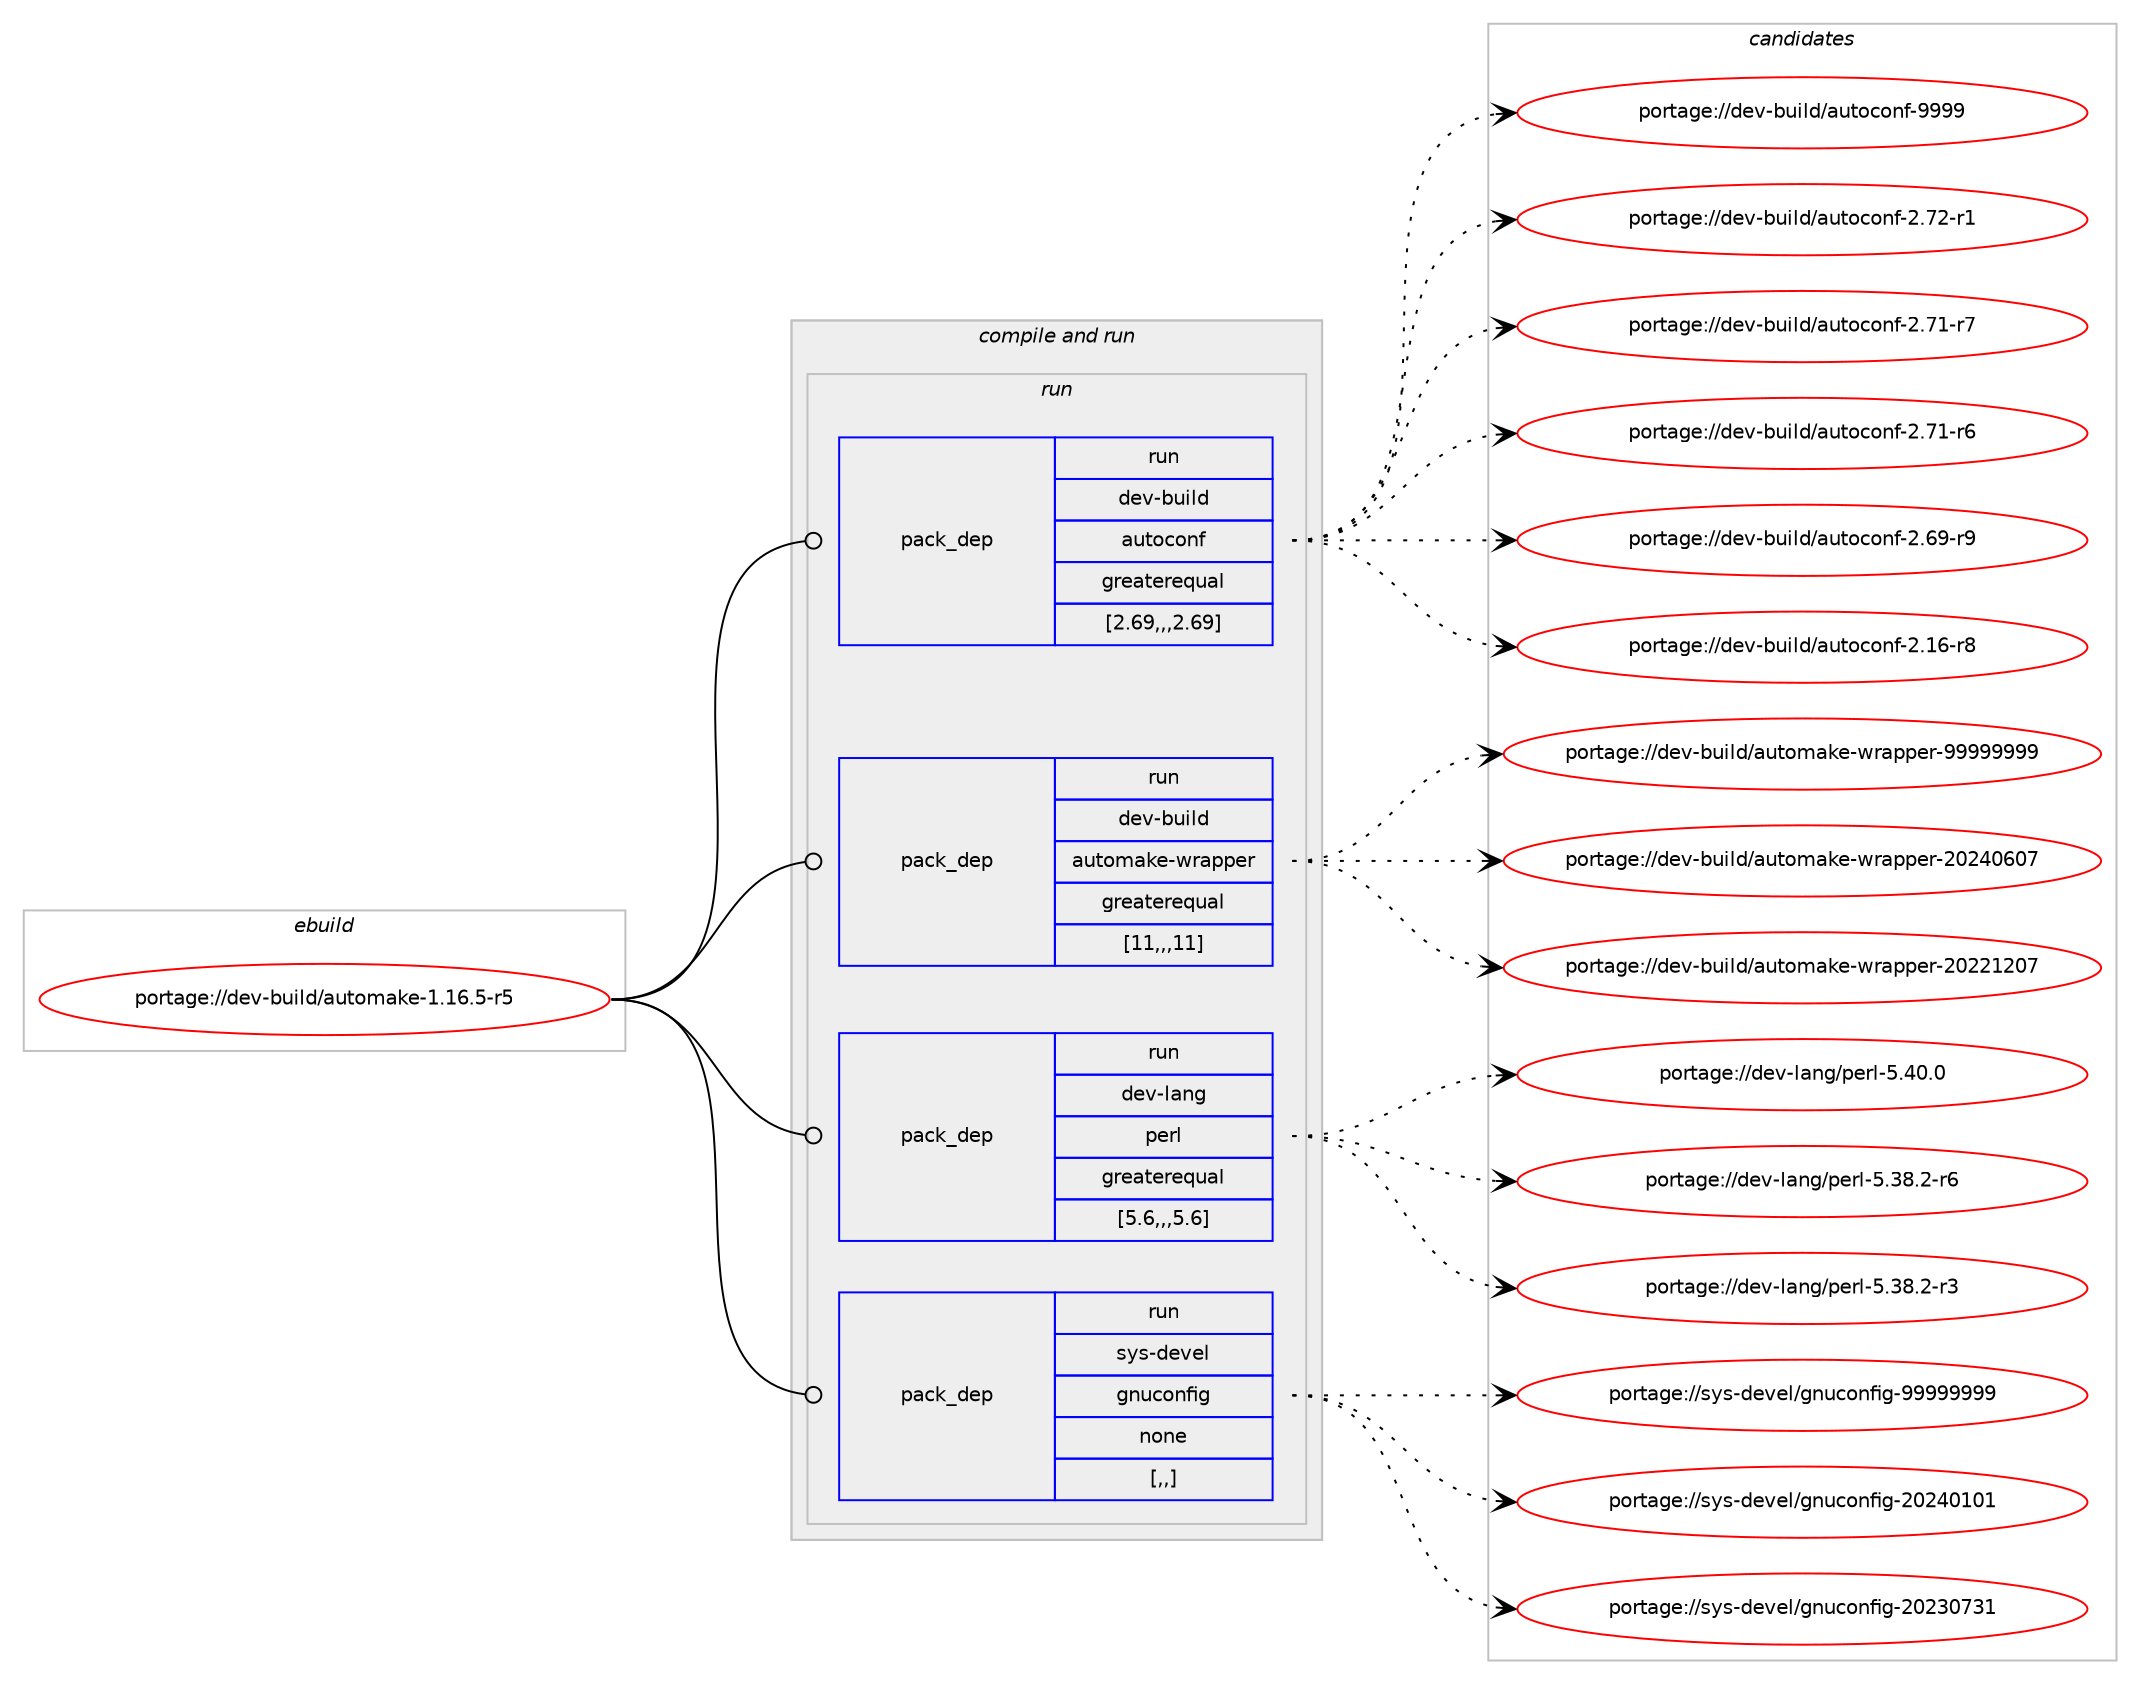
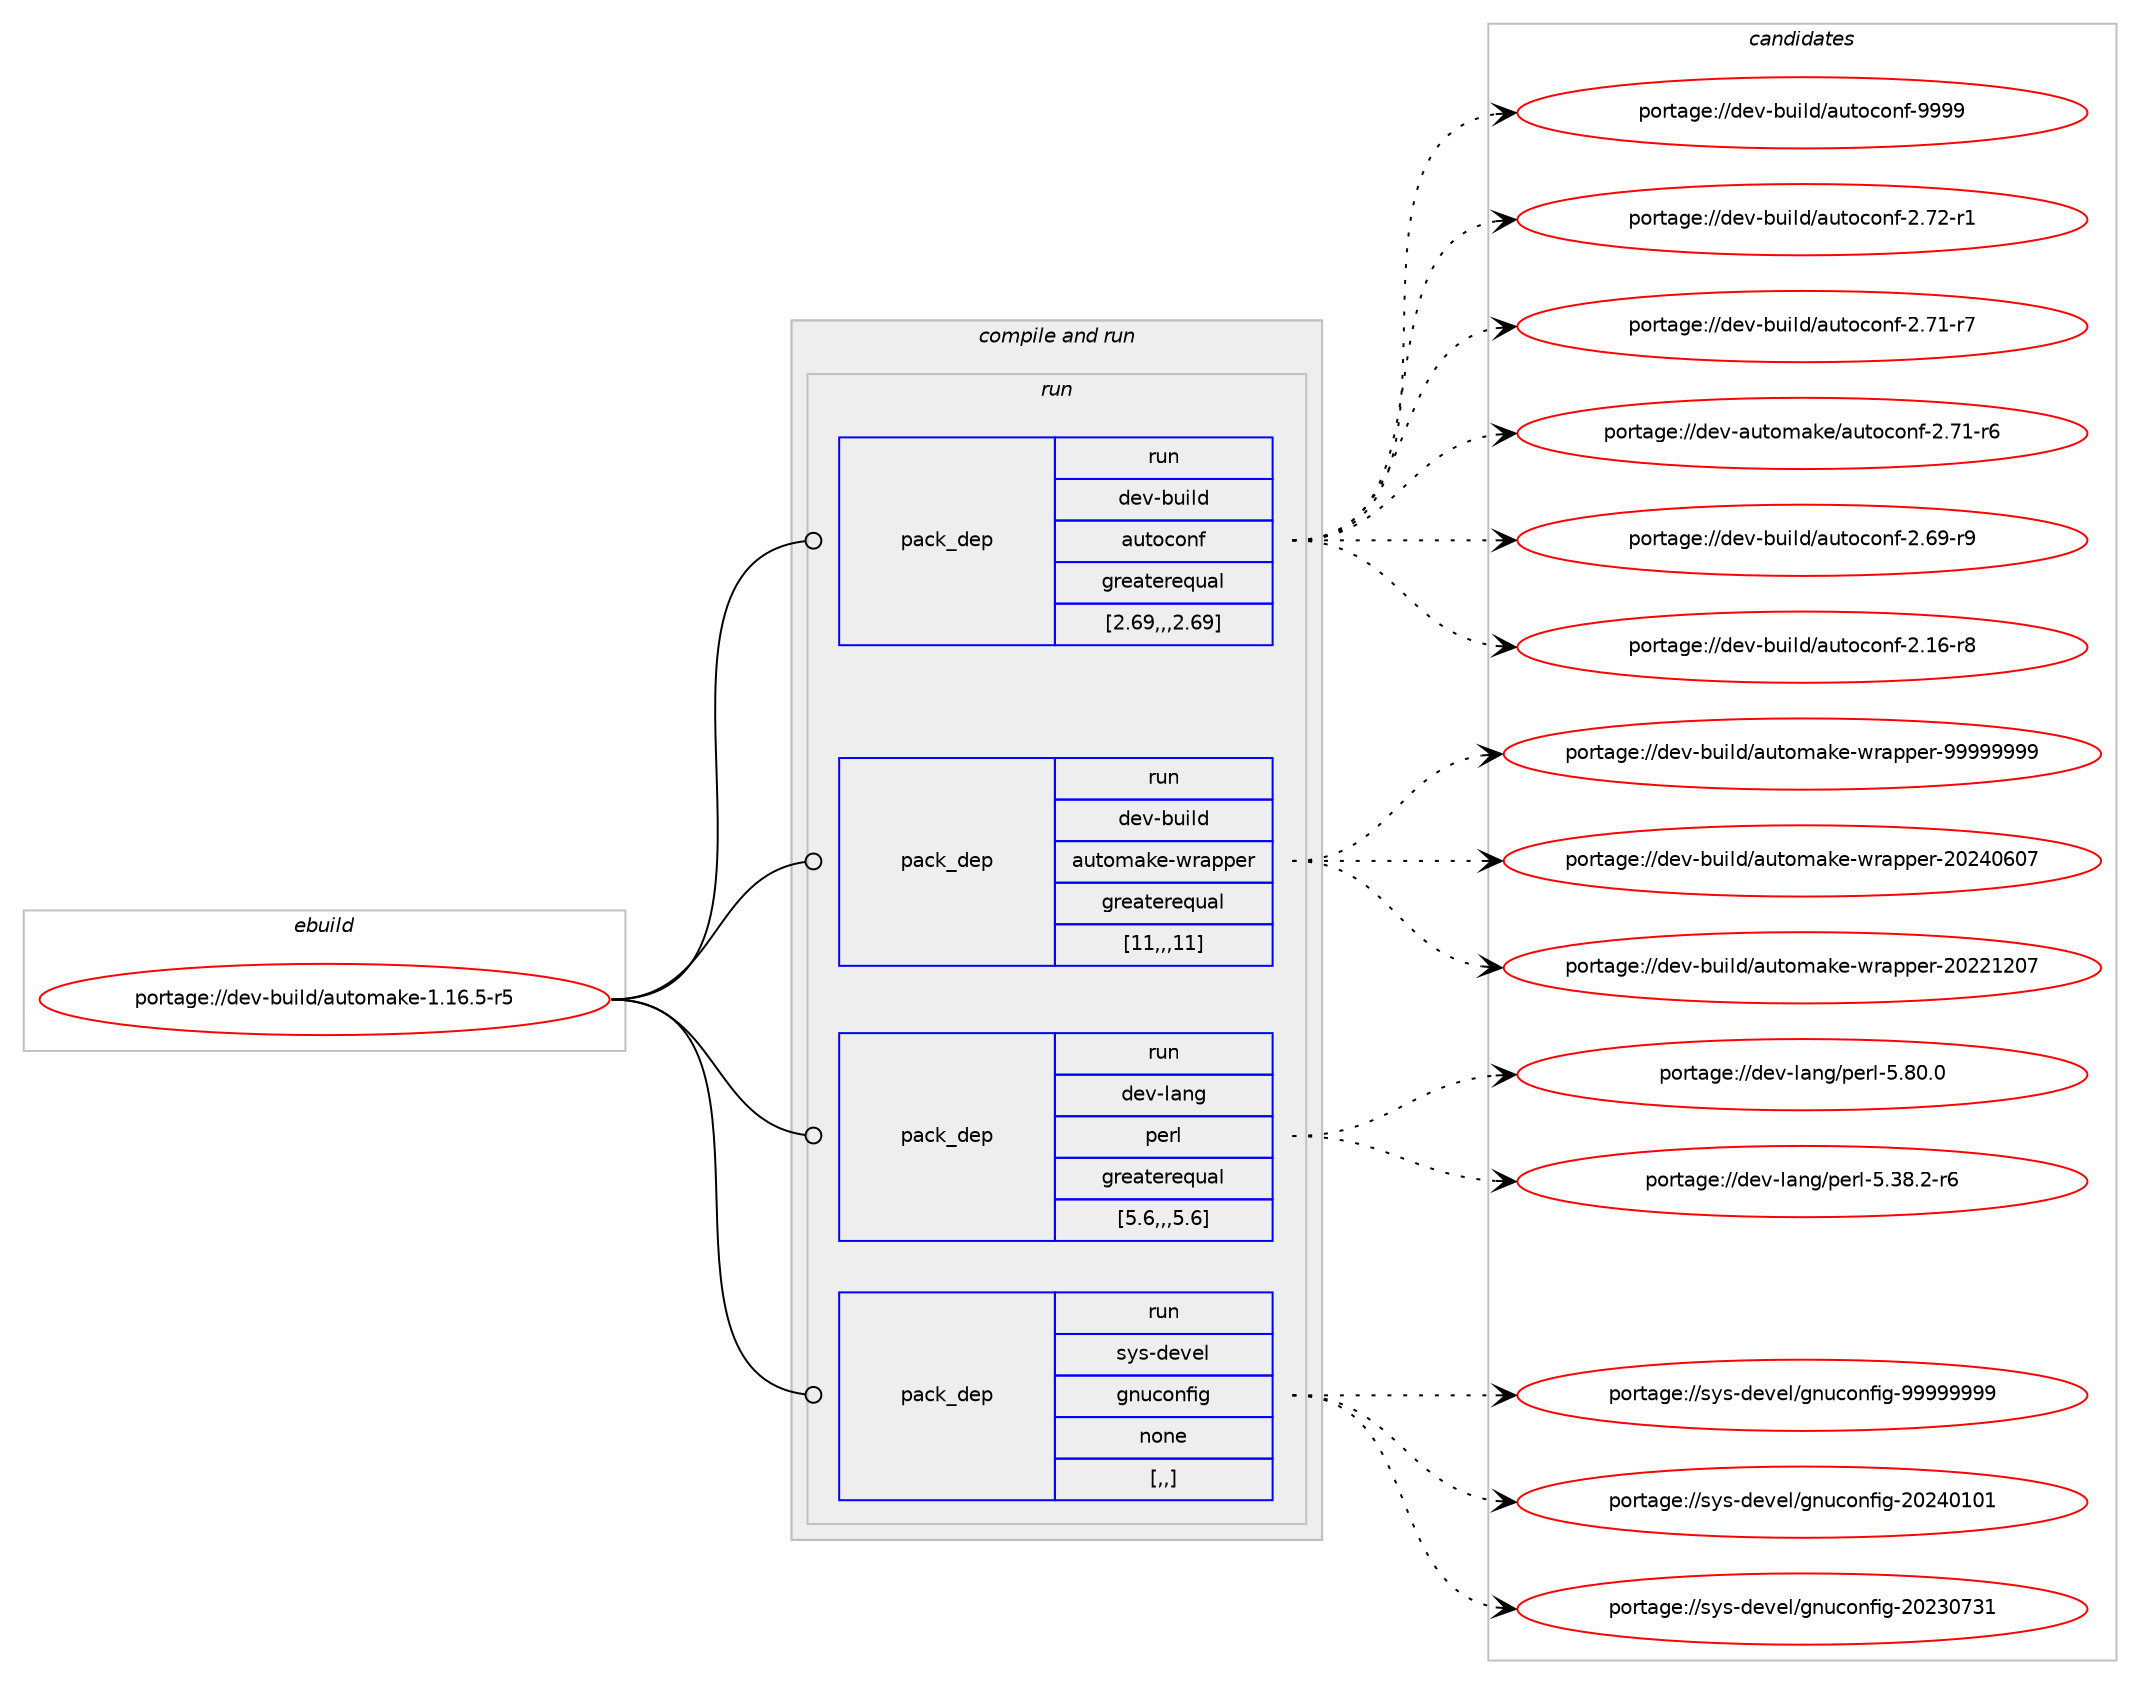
node "portage://dev-build/autoconf-2.71-r6": label "portage://dev-build/autoconf-2.71-r6" -> "portage://dev-automake/autoconf-2.71-r6"
node "portage://dev-lang/perl-5.40.0": label "portage://dev-lang/perl-5.40.0" -> "portage://dev-lang/perl-5.80.0"
node "portage://dev-lang/perl-5.38.2-r3": removed
